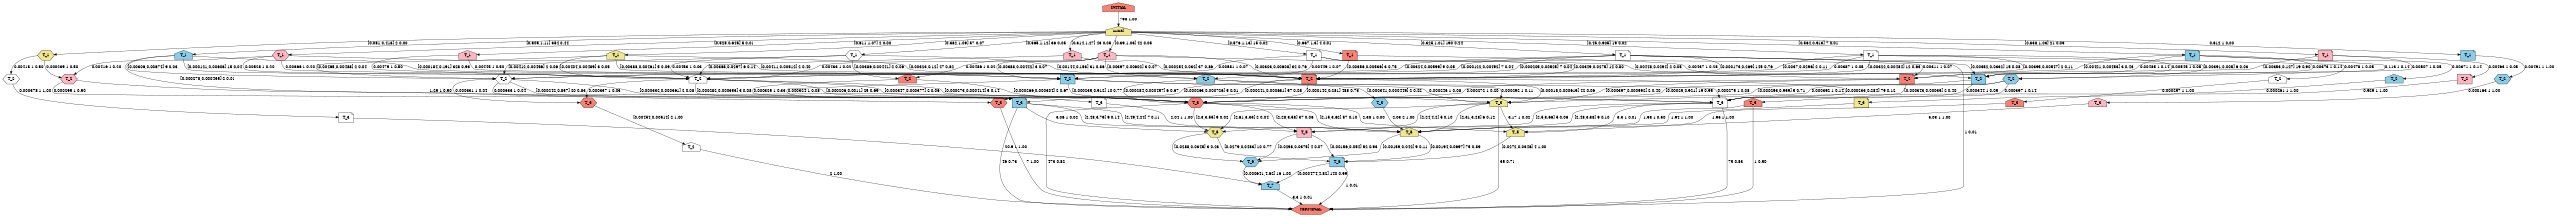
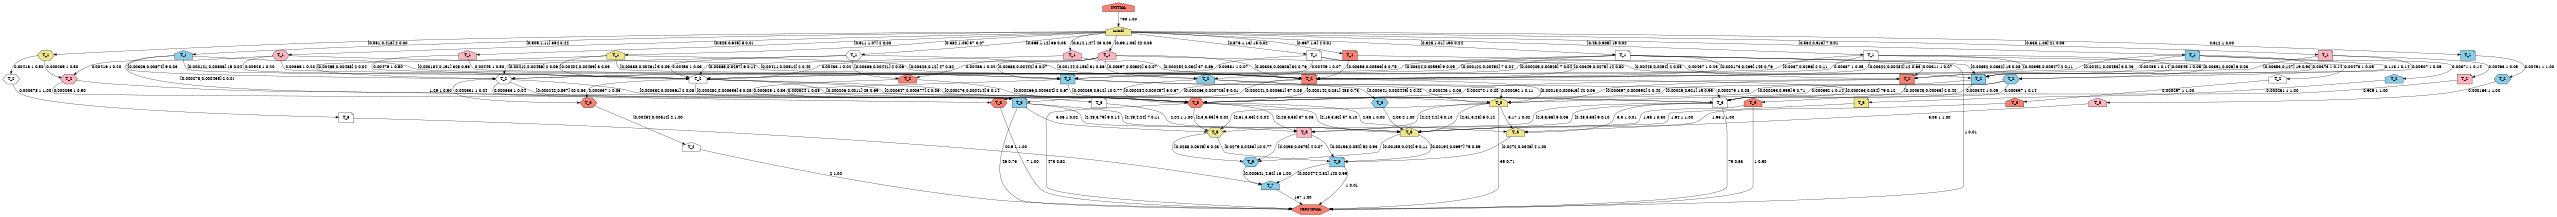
edge "T_7" -> "TERMINAL": label "3.3 1 0.01" -> " 157 1.00"
